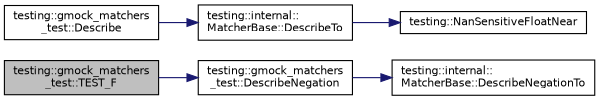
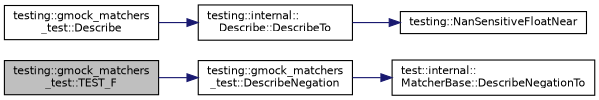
node "testing::internal:: MatcherBase::DescribeTo": label "testing::internal:: MatcherBase::DescribeTo" -> "testing::internal:: Describe::DescribeTo"
node "testing::internal:: MatcherBase::DescribeNegationTo": label "testing::internal:: MatcherBase::DescribeNegationTo" -> "test::internal:: MatcherBase::DescribeNegationTo"
